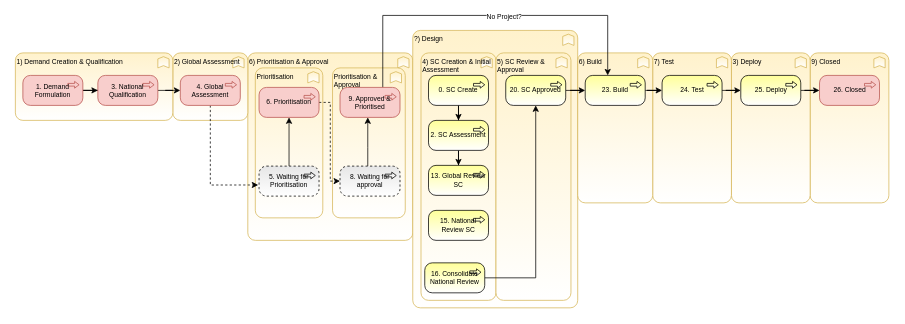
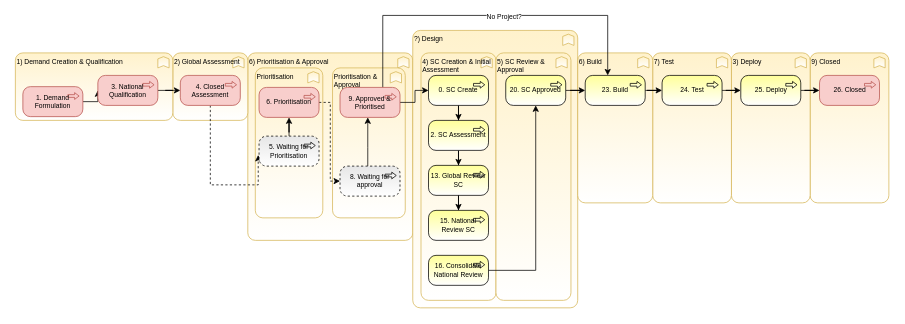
node "1. Demand Formulation": moved (53, 90) -> (53, 102)
node "4. Global Assessment": label "4. Global Assessment" -> "4. Closed Assessment"
edge "9. Approved & Prioritised" -> "0. SC Create": added
node "5. Waiting for Prioritisation": moved (289, 181) -> (289, 151)
edge "13. Global Review SC" -> "15. National Review SC": added
node "16. Consolidate National Review": moved (455, 278) -> (459, 270)
